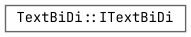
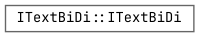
node "TextBiDi::ITextBiDi": label "TextBiDi::ITextBiDi" -> "ITextBiDi::ITextBiDi"
